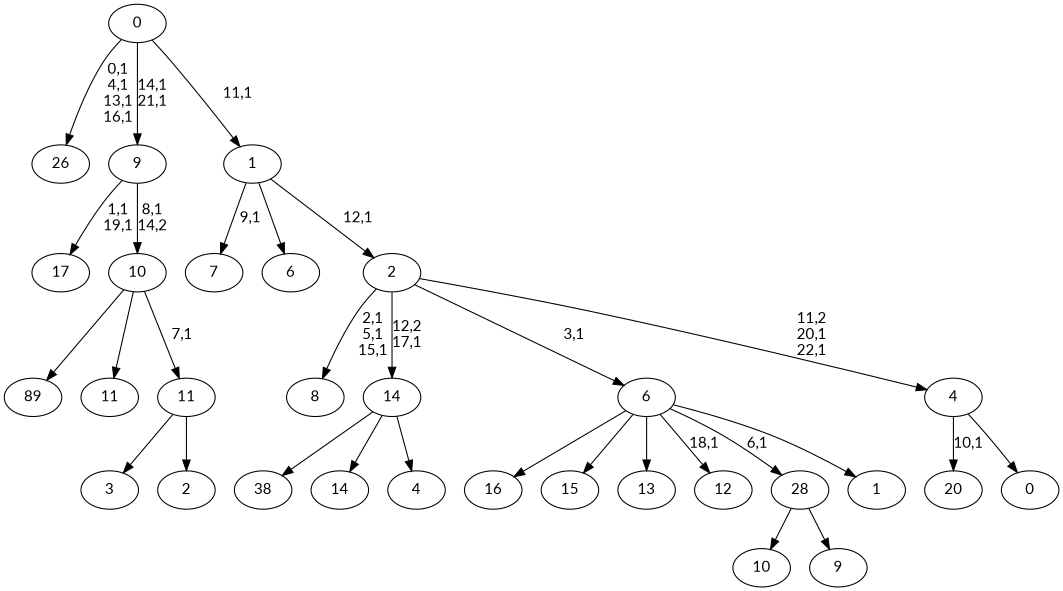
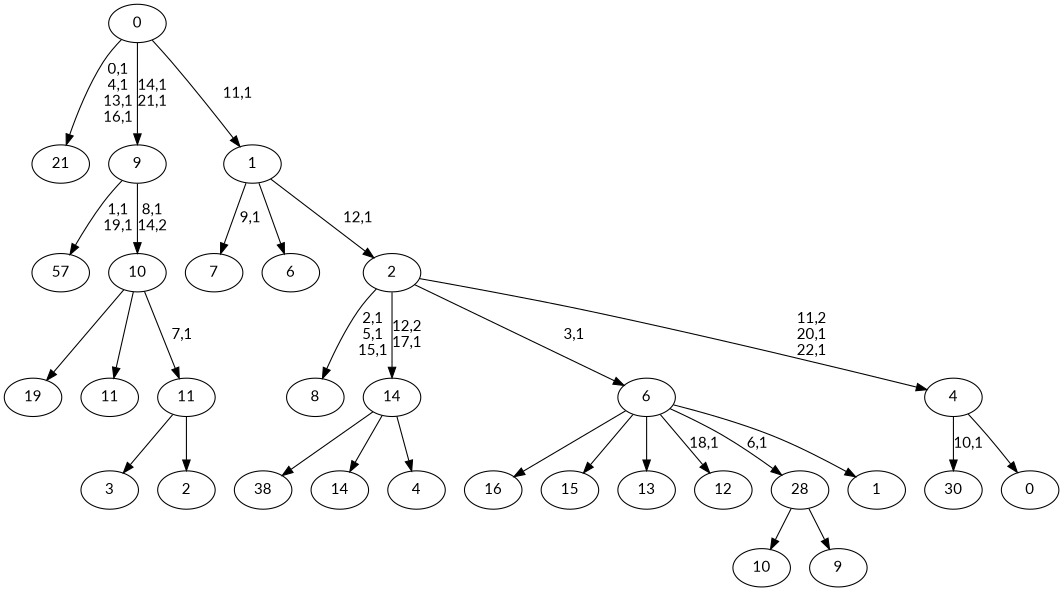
node "26": label "26" -> "21"
node "17": label "17" -> "57"
node "89": label "89" -> "19"
node "20": label "20" -> "30"
